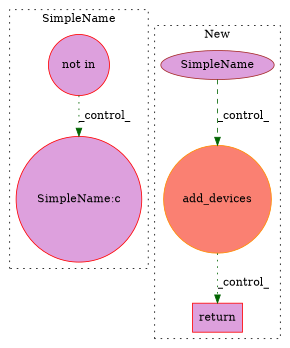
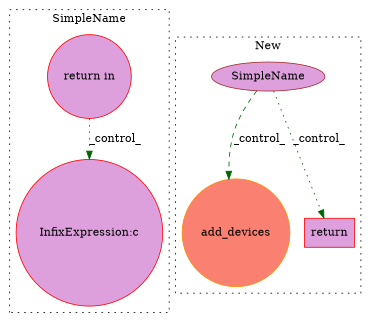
node "not in": label "not in" -> "return in"
node "SimpleName:c": label "SimpleName:c" -> "InfixExpression:c"
edge "add_devices" -> "return": now "SimpleName" -> "return"
